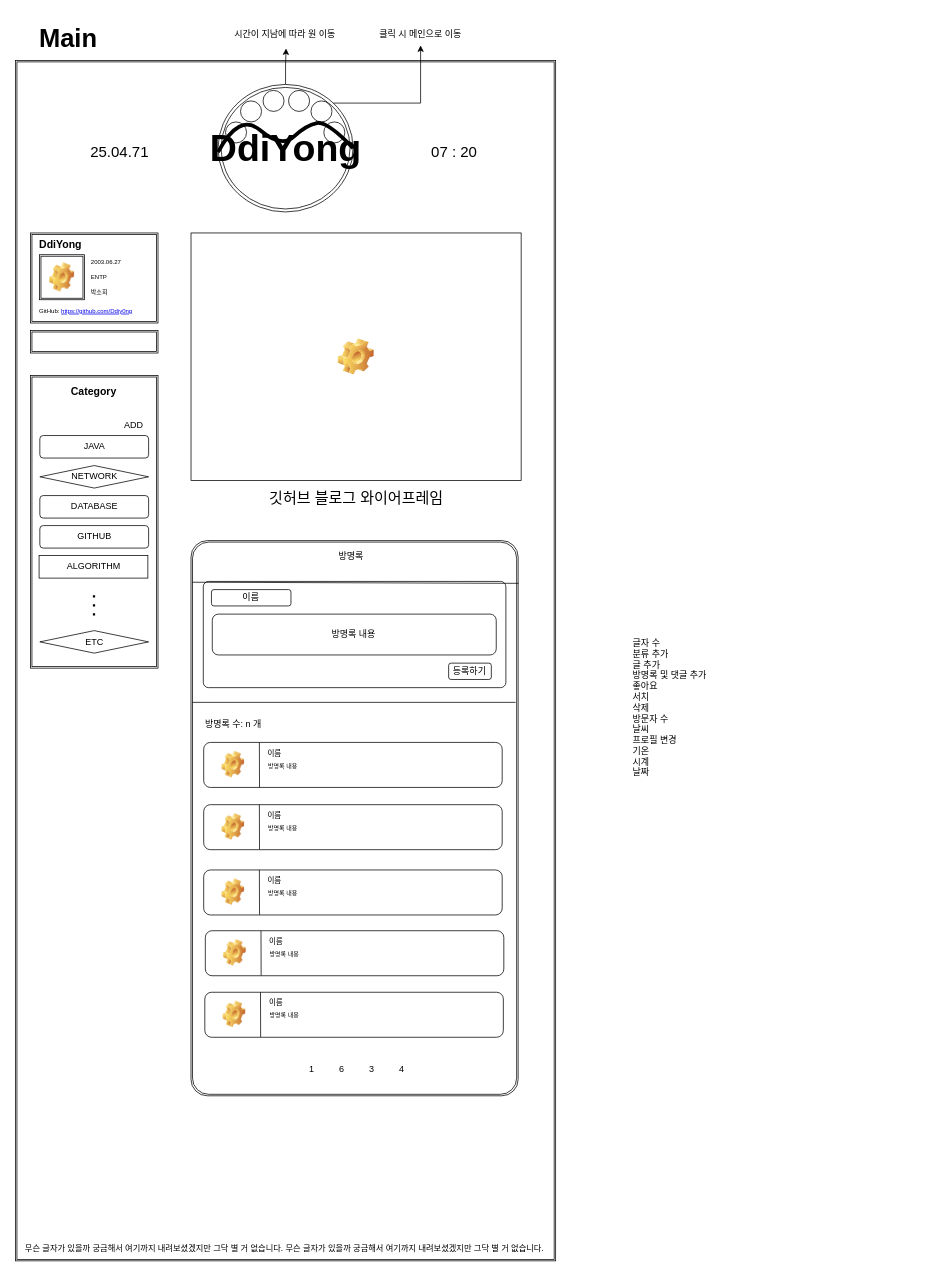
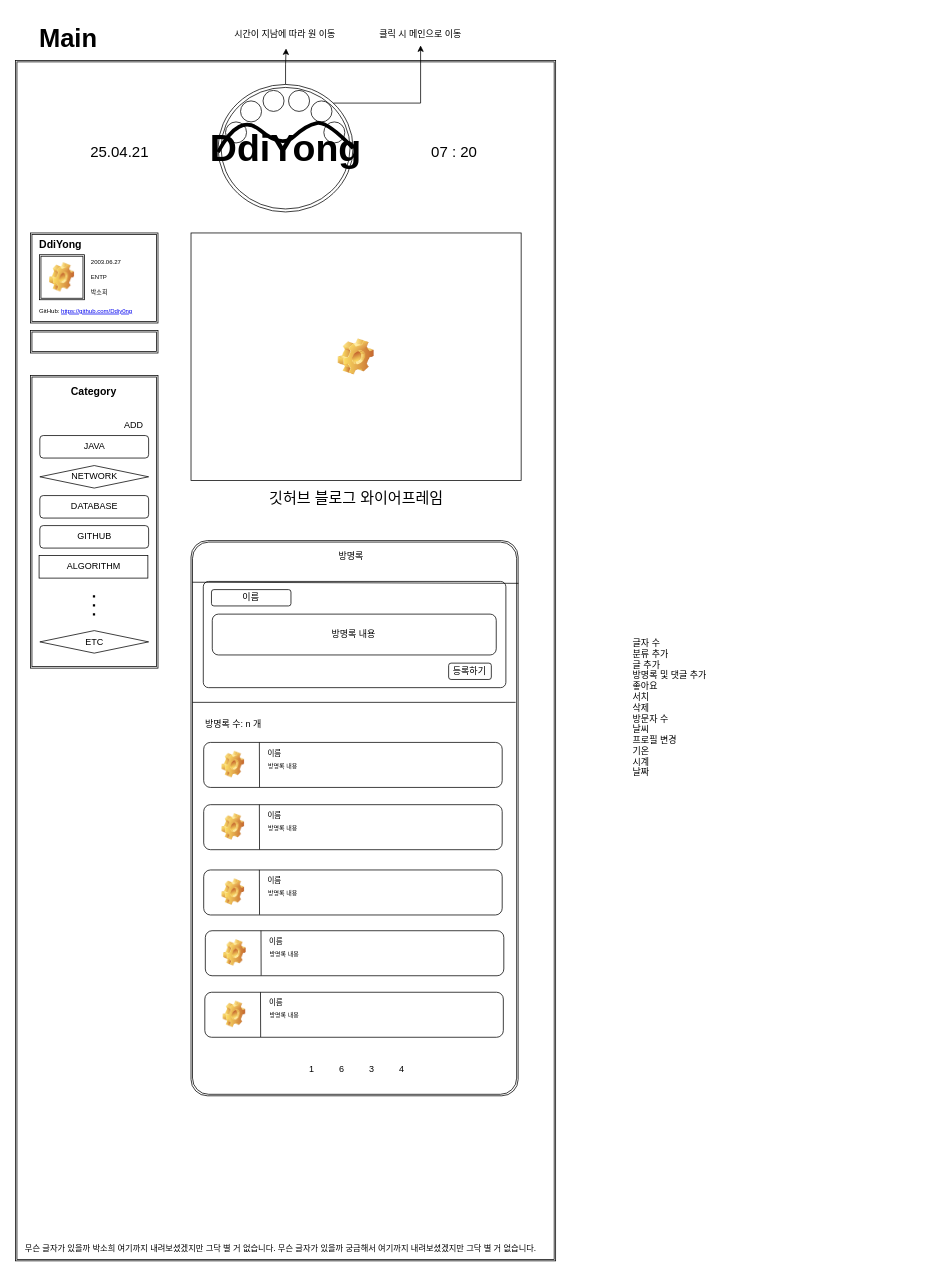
node "25.04.71": label "25.04.71" -> "25.04.21"
node "무슨 글자가 있을까 궁금해서 여기까지 내려보셨겠지만 그닥 별 거 없습니다. 무슨 글자가 있을까 궁금해서 여기까지 내려보셨겠지만 그닥 별 거 없습니다.": label "무슨 글자가 있을까 궁금해서 여기까지 내려보셨겠지만 그닥 별 거 없습니다. 무슨 글자가 있을까 궁금해서 여기까지 내려보셨겠지만 그닥 별 거 없습니다." -> "무슨 글자가 있을까 박소희 여기까지 내려보셨겠지만 그닥 별 거 없습니다. 무슨 글자가 있을까 궁금해서 여기까지 내려보셨겠지만 그닥 별 거 없습니다."
